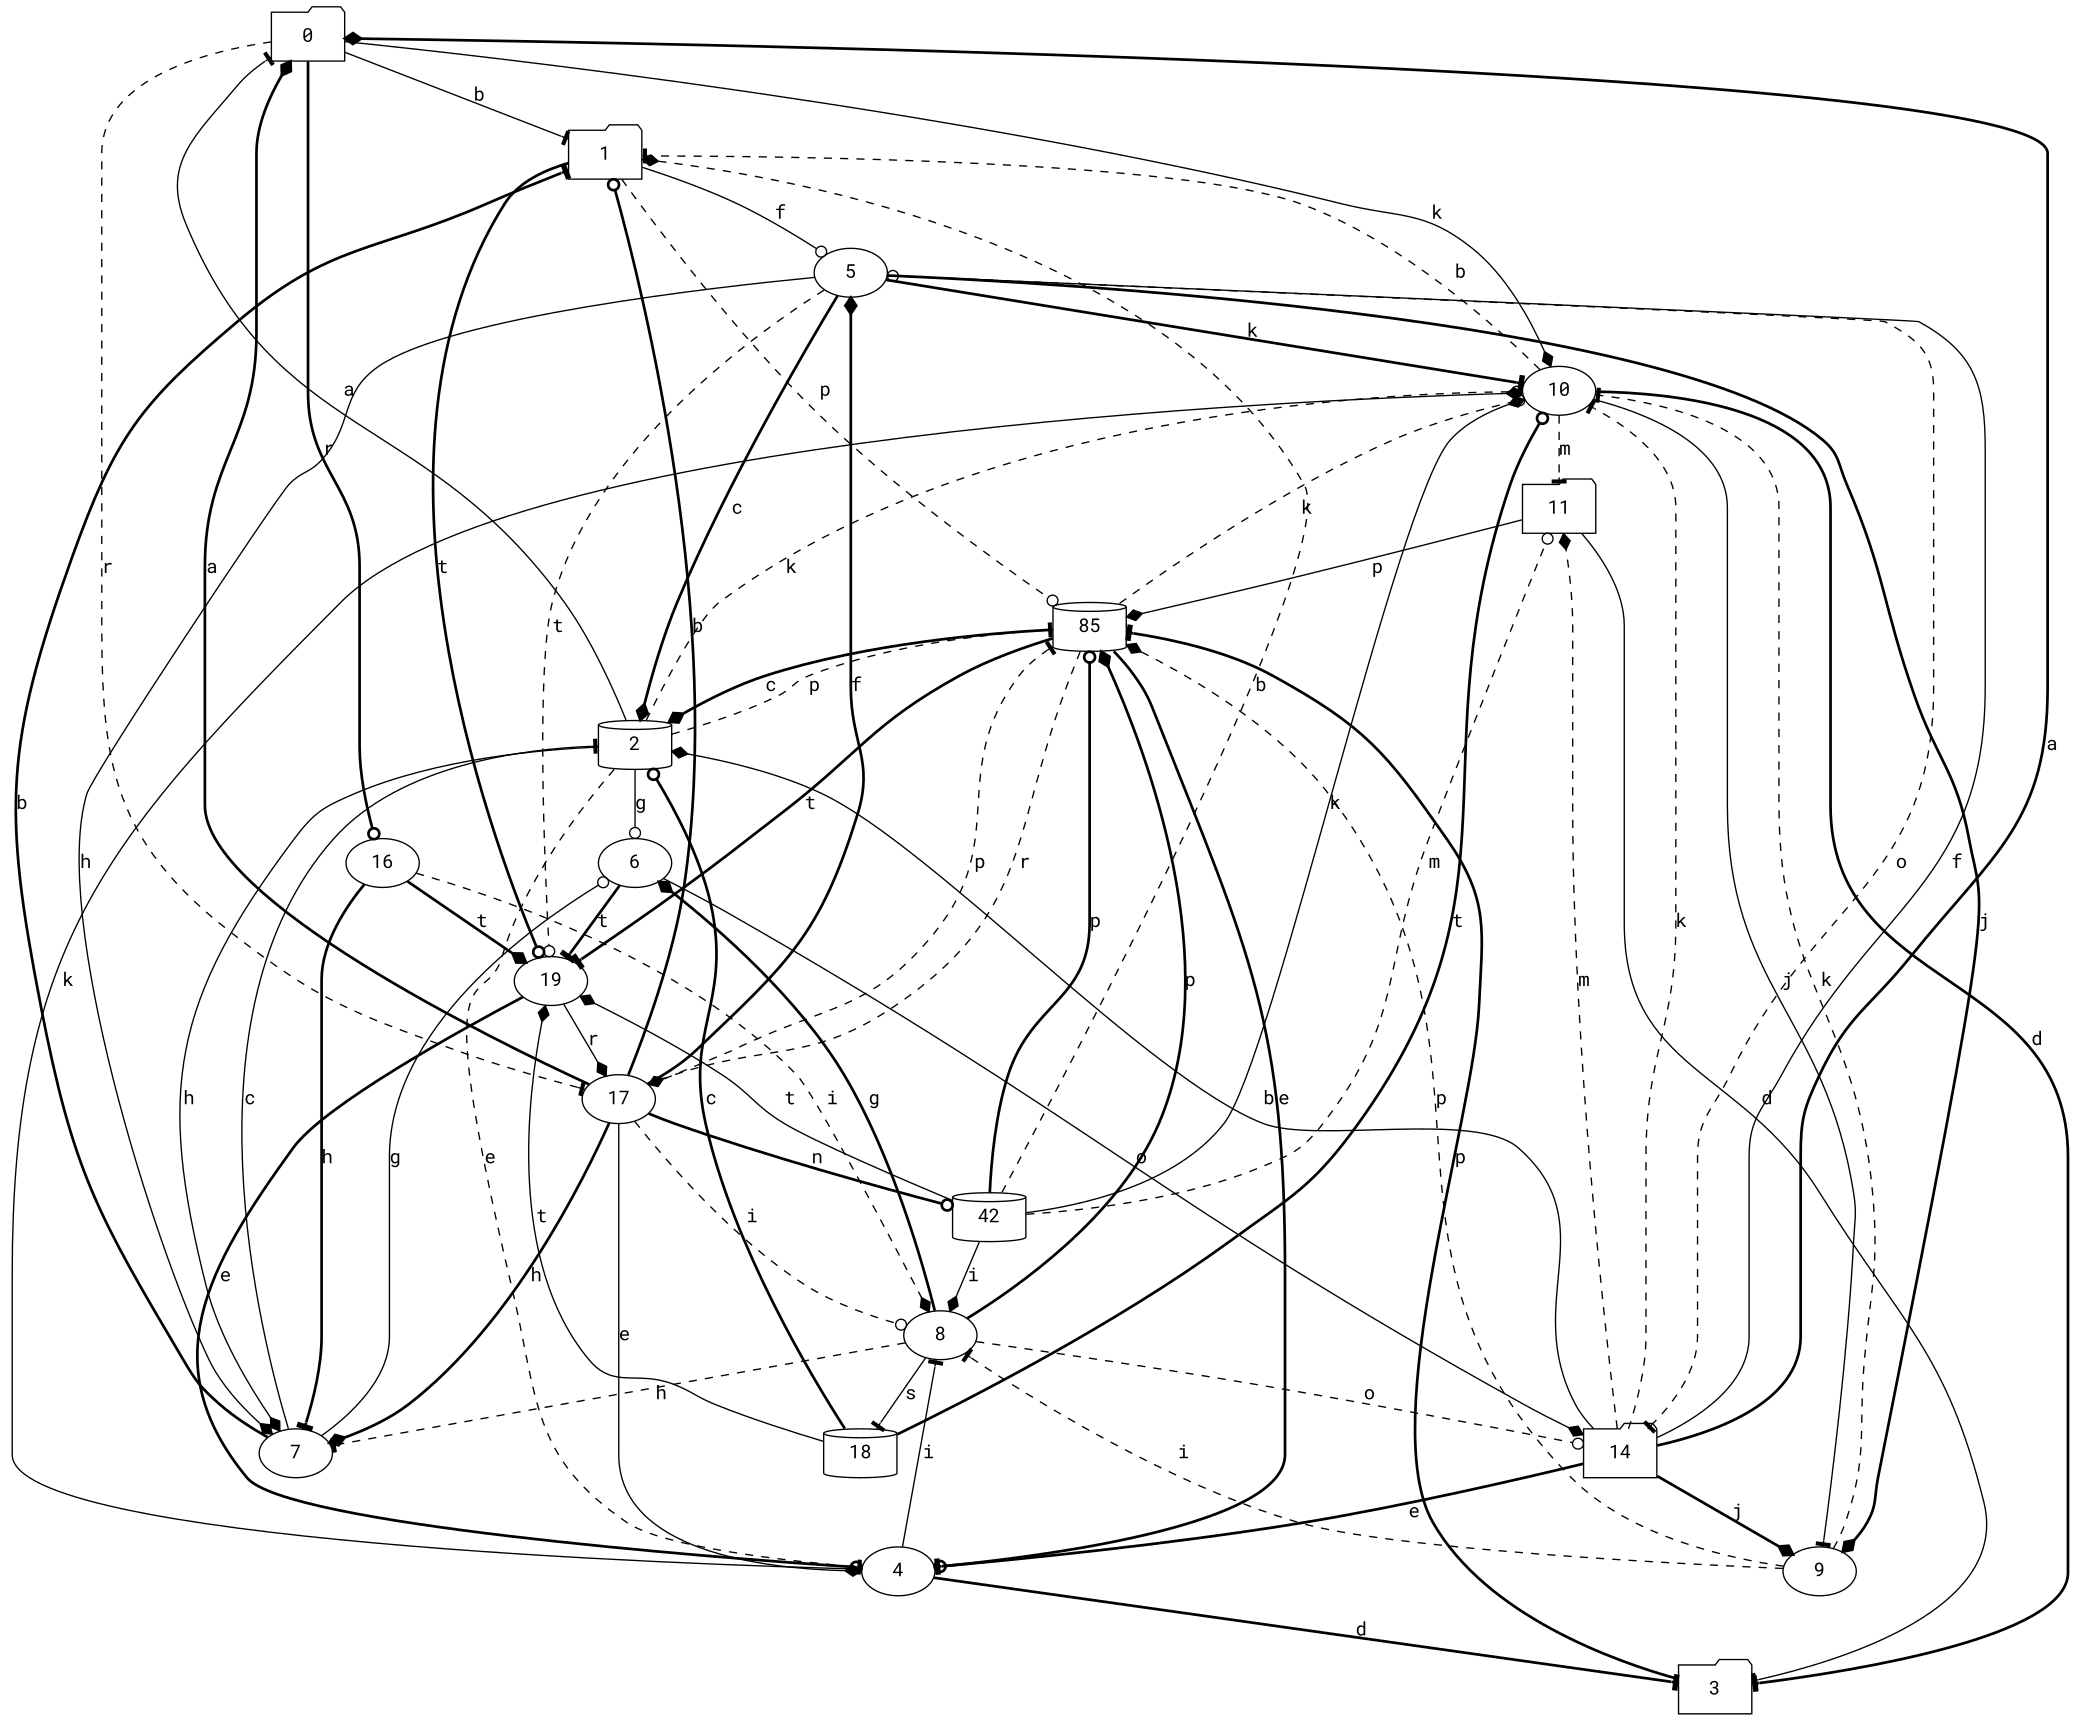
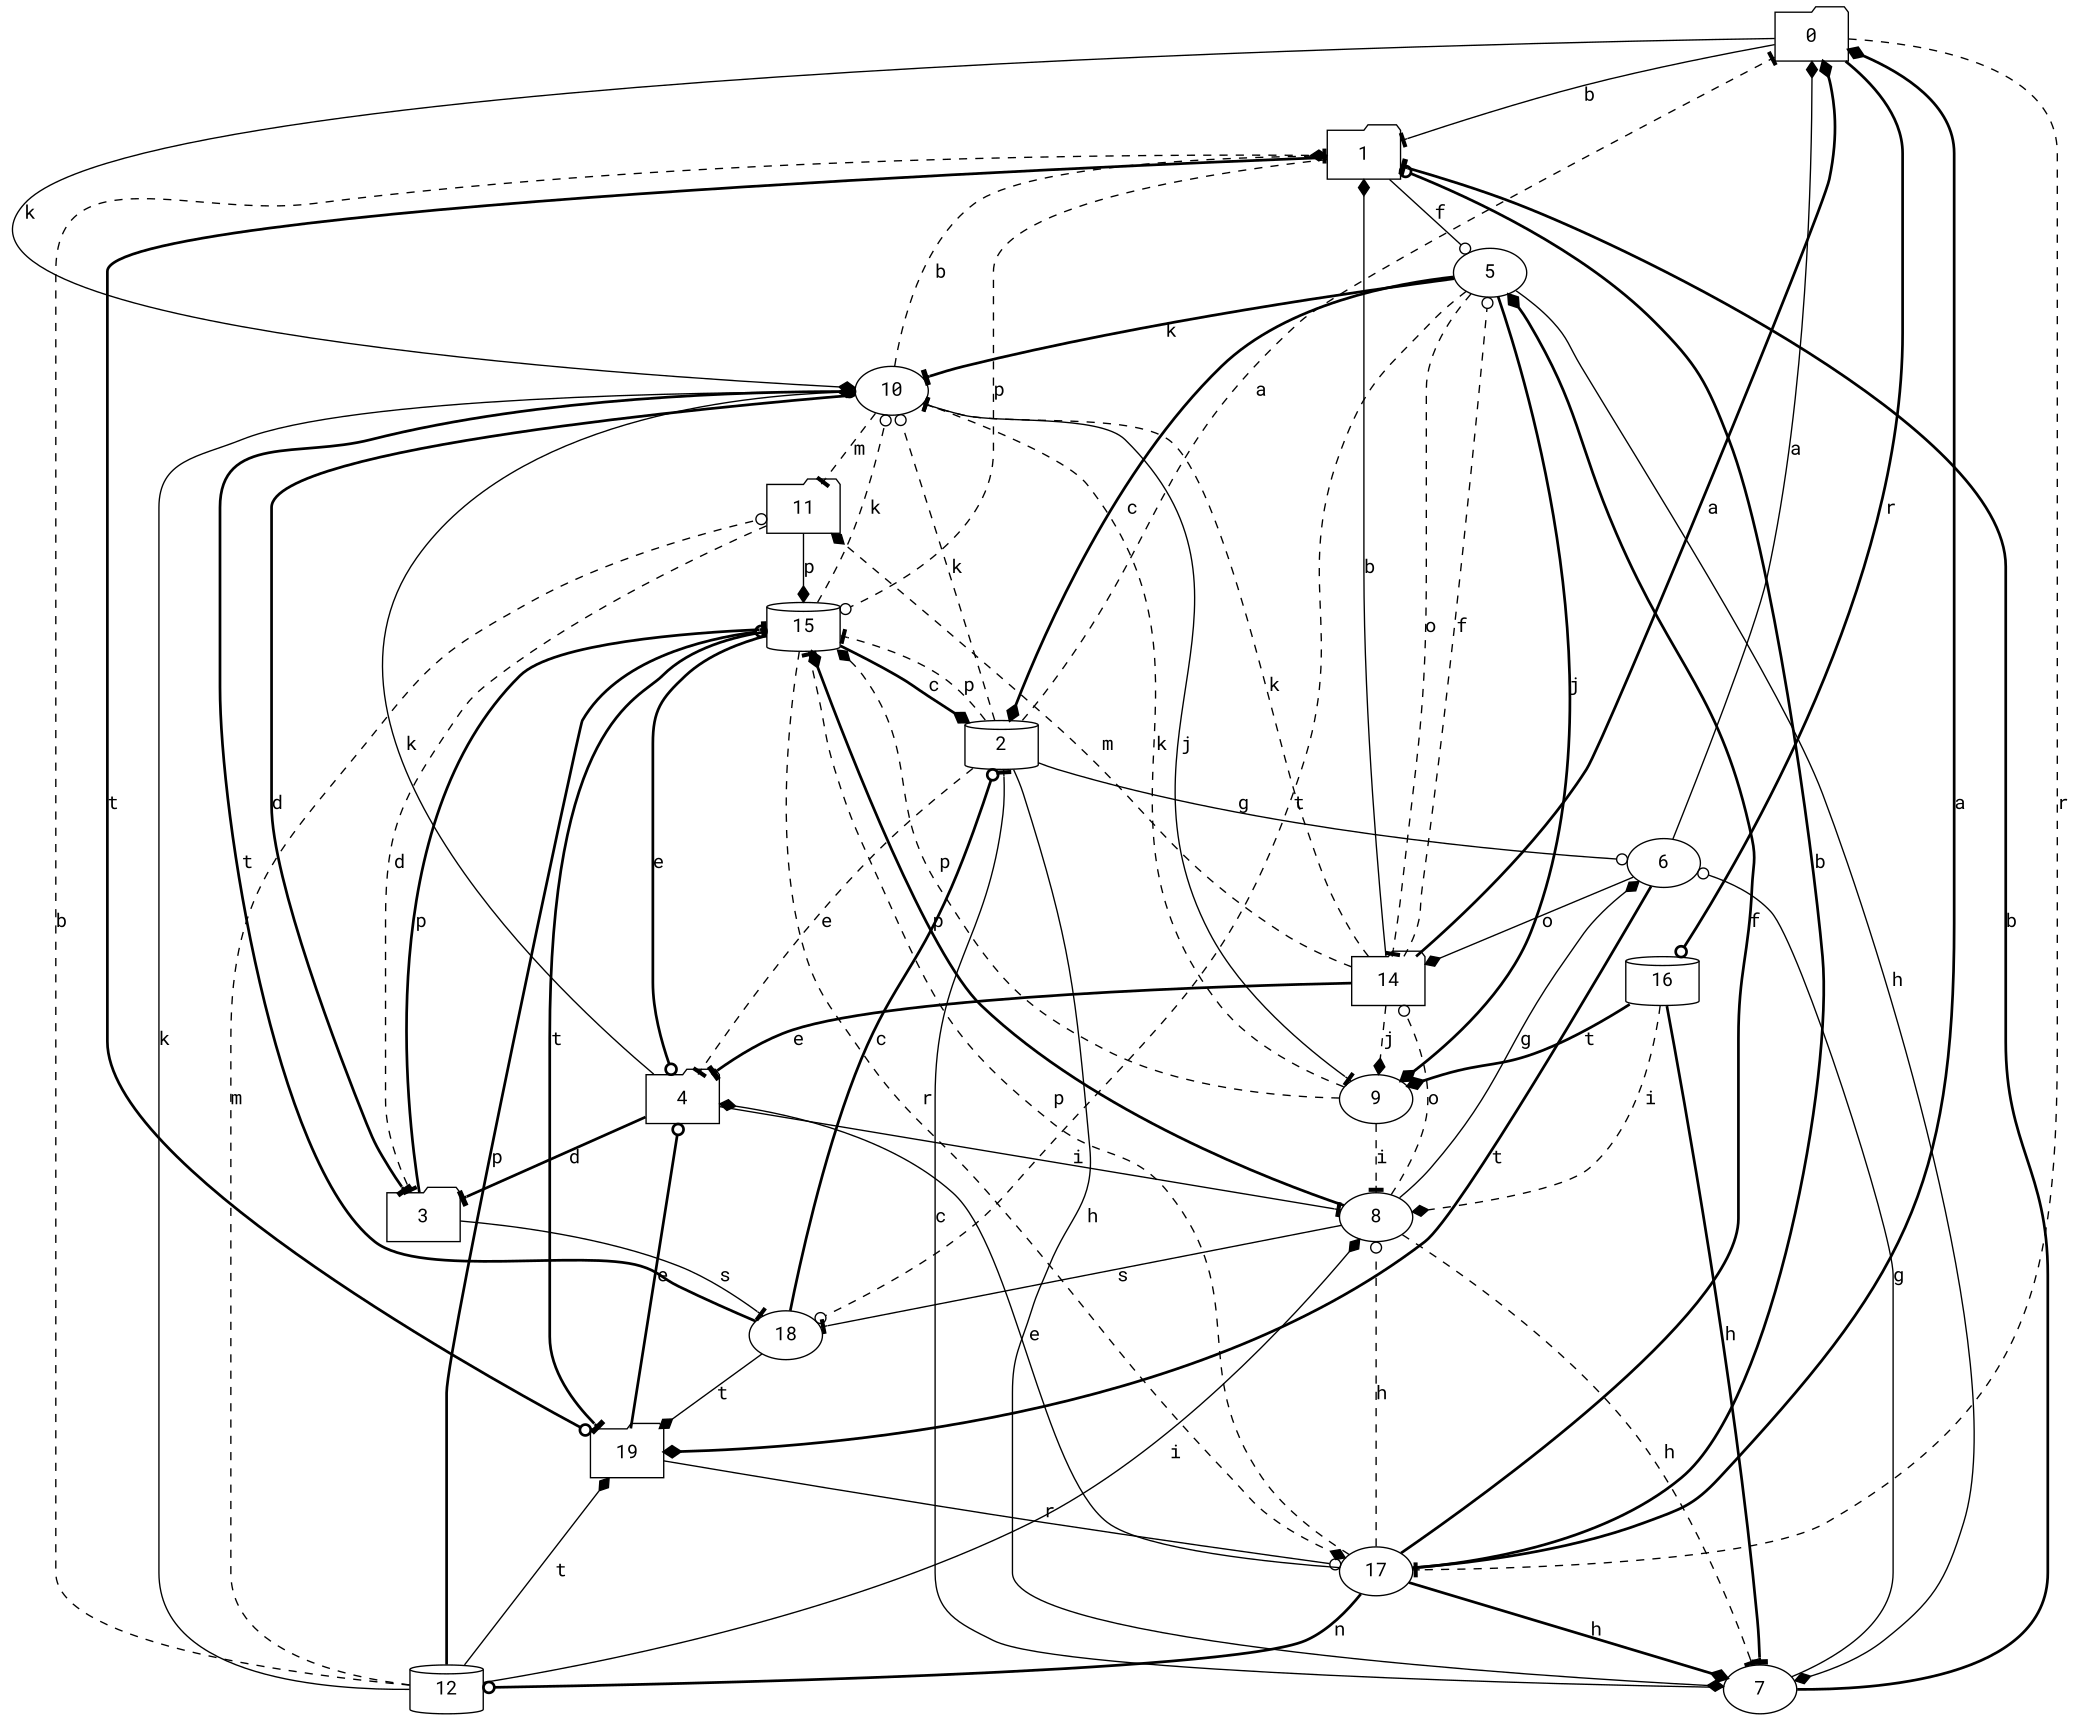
edge "2" -> "0": style solid -> dashed
edge "14" -> "5": style solid -> dashed
edge "6" -> "0": added, label "a"
edge "5" -> "19": now "5" -> "18"
node "85": label "85" -> "15"
node "16": shape ellipse -> cylinder
edge "16" -> "19": now "16" -> "9"
edge "6" -> "19": arrowhead tee -> diamond
node "19": shape ellipse -> folder
edge "19" -> "17": arrowhead diamond -> odot
edge "8" -> "6": style bold -> solid
edge "14" -> "2": now "14" -> "1"
edge "11" -> "3": style solid -> dashed
edge "17" -> "8": label "i" -> "h"
node "42": label "42" -> "12"
edge "3" -> "18": added, label "s"
node "18": shape cylinder -> ellipse
edge "14" -> "9": style bold -> dashed
node "4": shape ellipse -> folder
